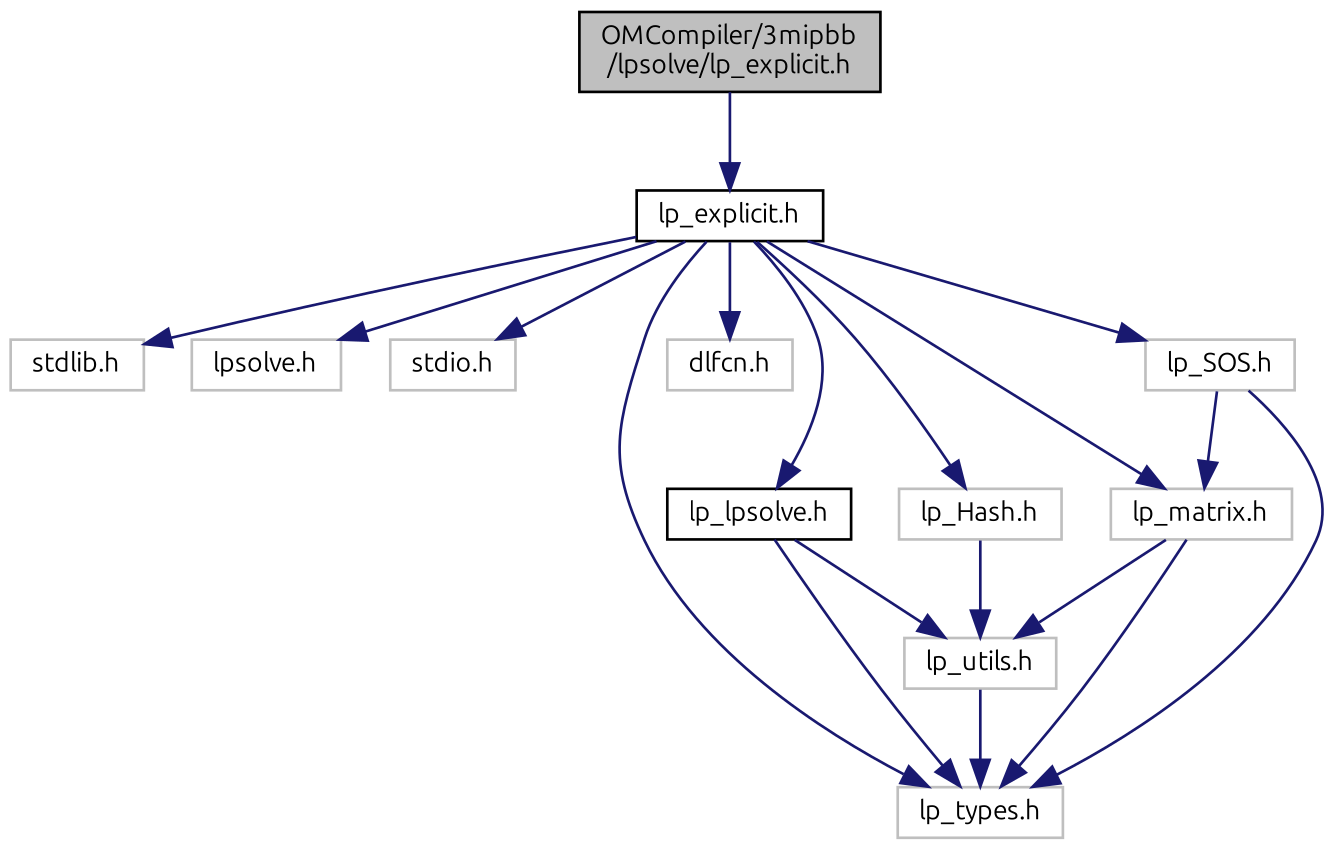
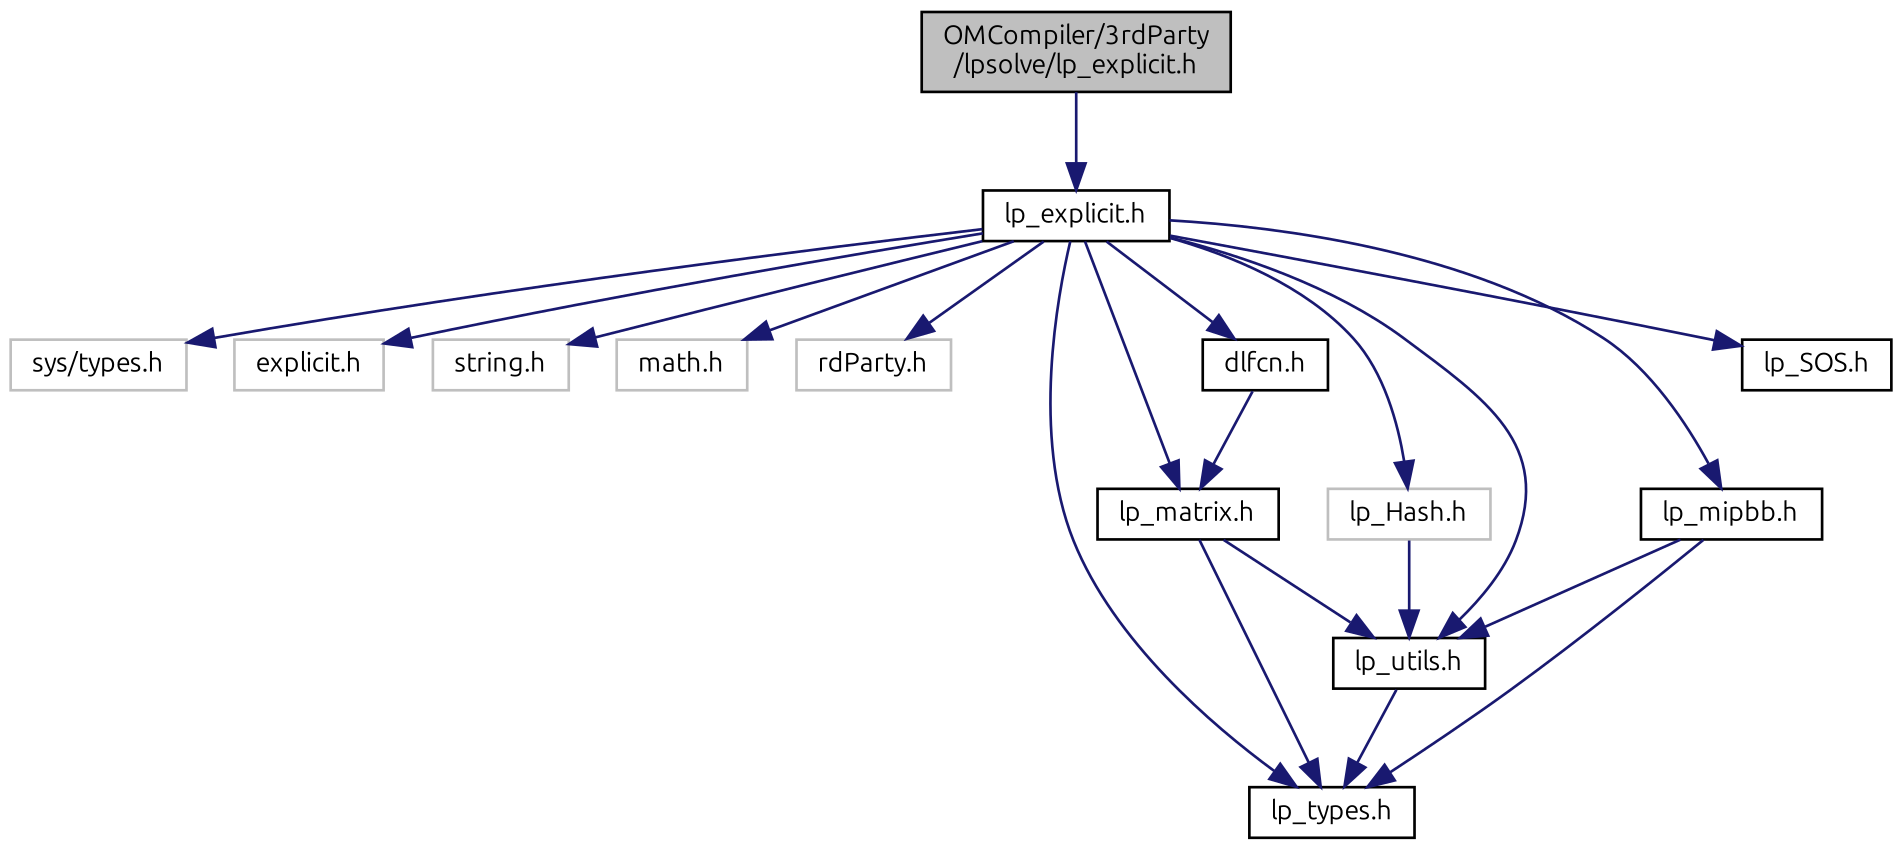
node "OMCompiler/3mipbb /lpsolve/lp_explicit.h": label "OMCompiler/3mipbb /lpsolve/lp_explicit.h" -> "OMCompiler/3rdParty /lpsolve/lp_explicit.h"
node "stdlib.h": label "stdlib.h" -> "explicit.h"
node "sys/types.h": added
node "lpsolve.h": label "lpsolve.h" -> "string.h"
node "stdio.h": label "stdio.h" -> "rdParty.h"
node "math.h": added
node "dlfcn.h": color grey75 -> black
node "lp_SOS.h": color grey75 -> black
edge "lp_explicit.h" -> "lp_utils.h": added
edge "lp_SOS.h" -> "lp_matrix.h": now "dlfcn.h" -> "lp_matrix.h"
node "lp_lpsolve.h": label "lp_lpsolve.h" -> "lp_mipbb.h"
node "lp_matrix.h": color grey75 -> black
edge "lp_SOS.h" -> "lp_types.h": removed
node "lp_utils.h": color grey75 -> black
node "lp_types.h": color grey75 -> black
